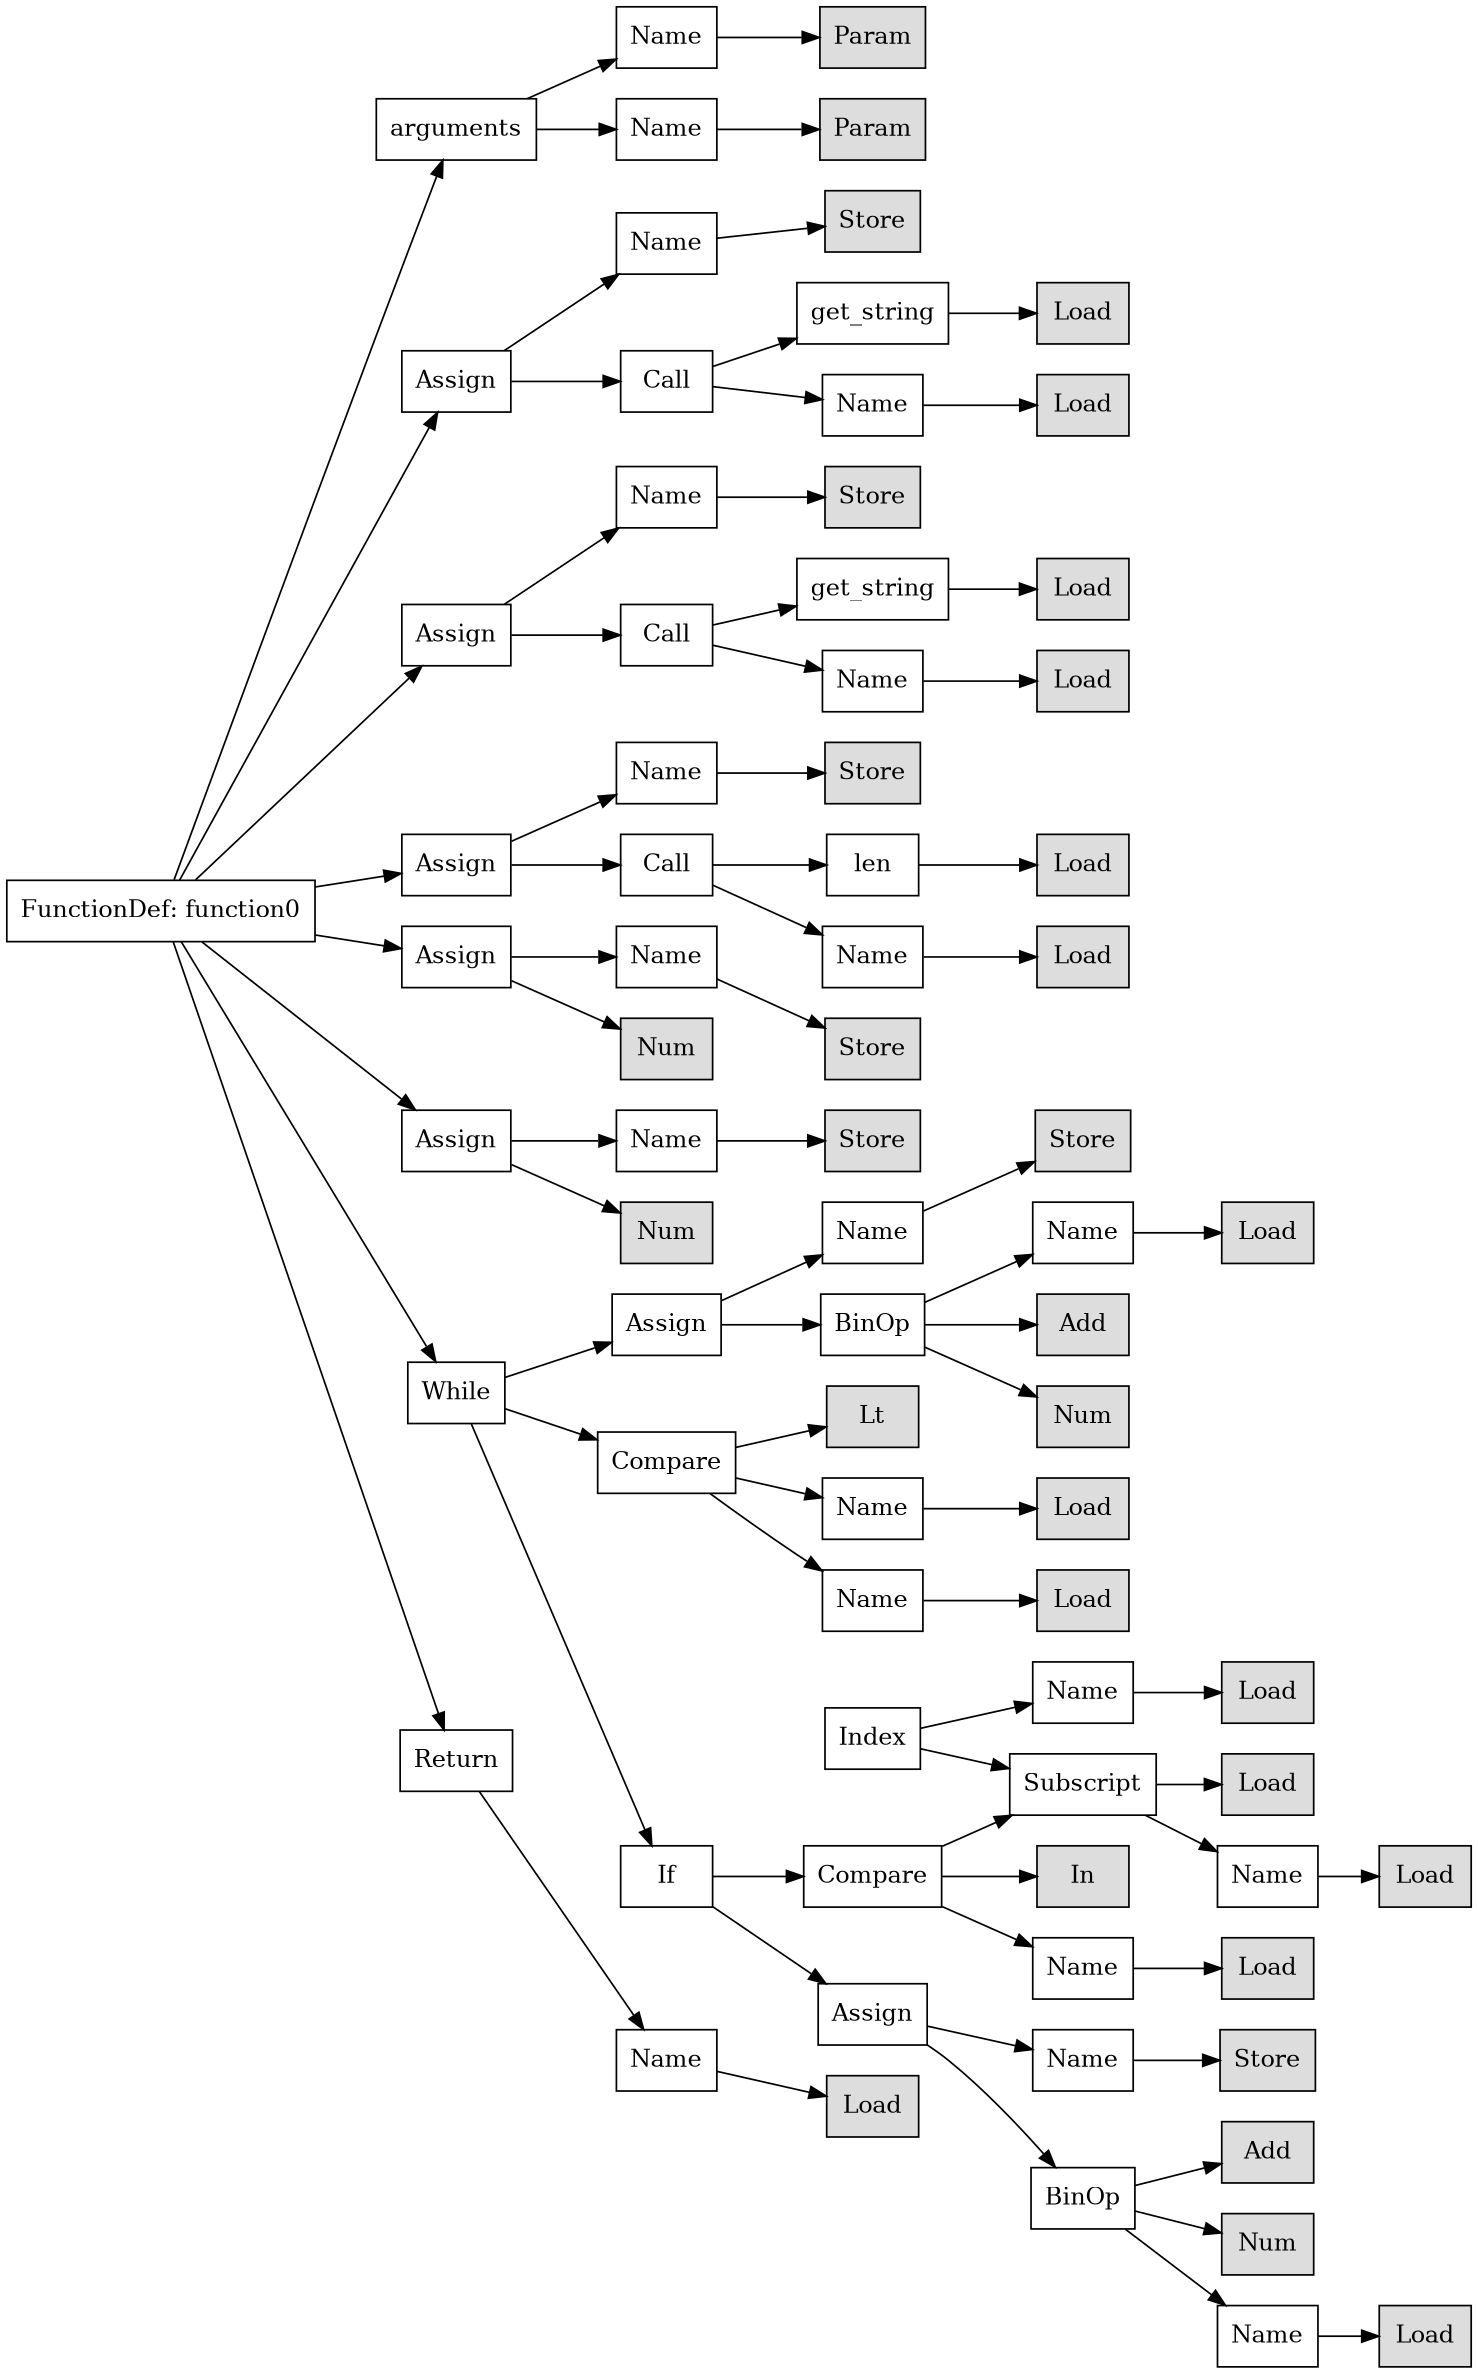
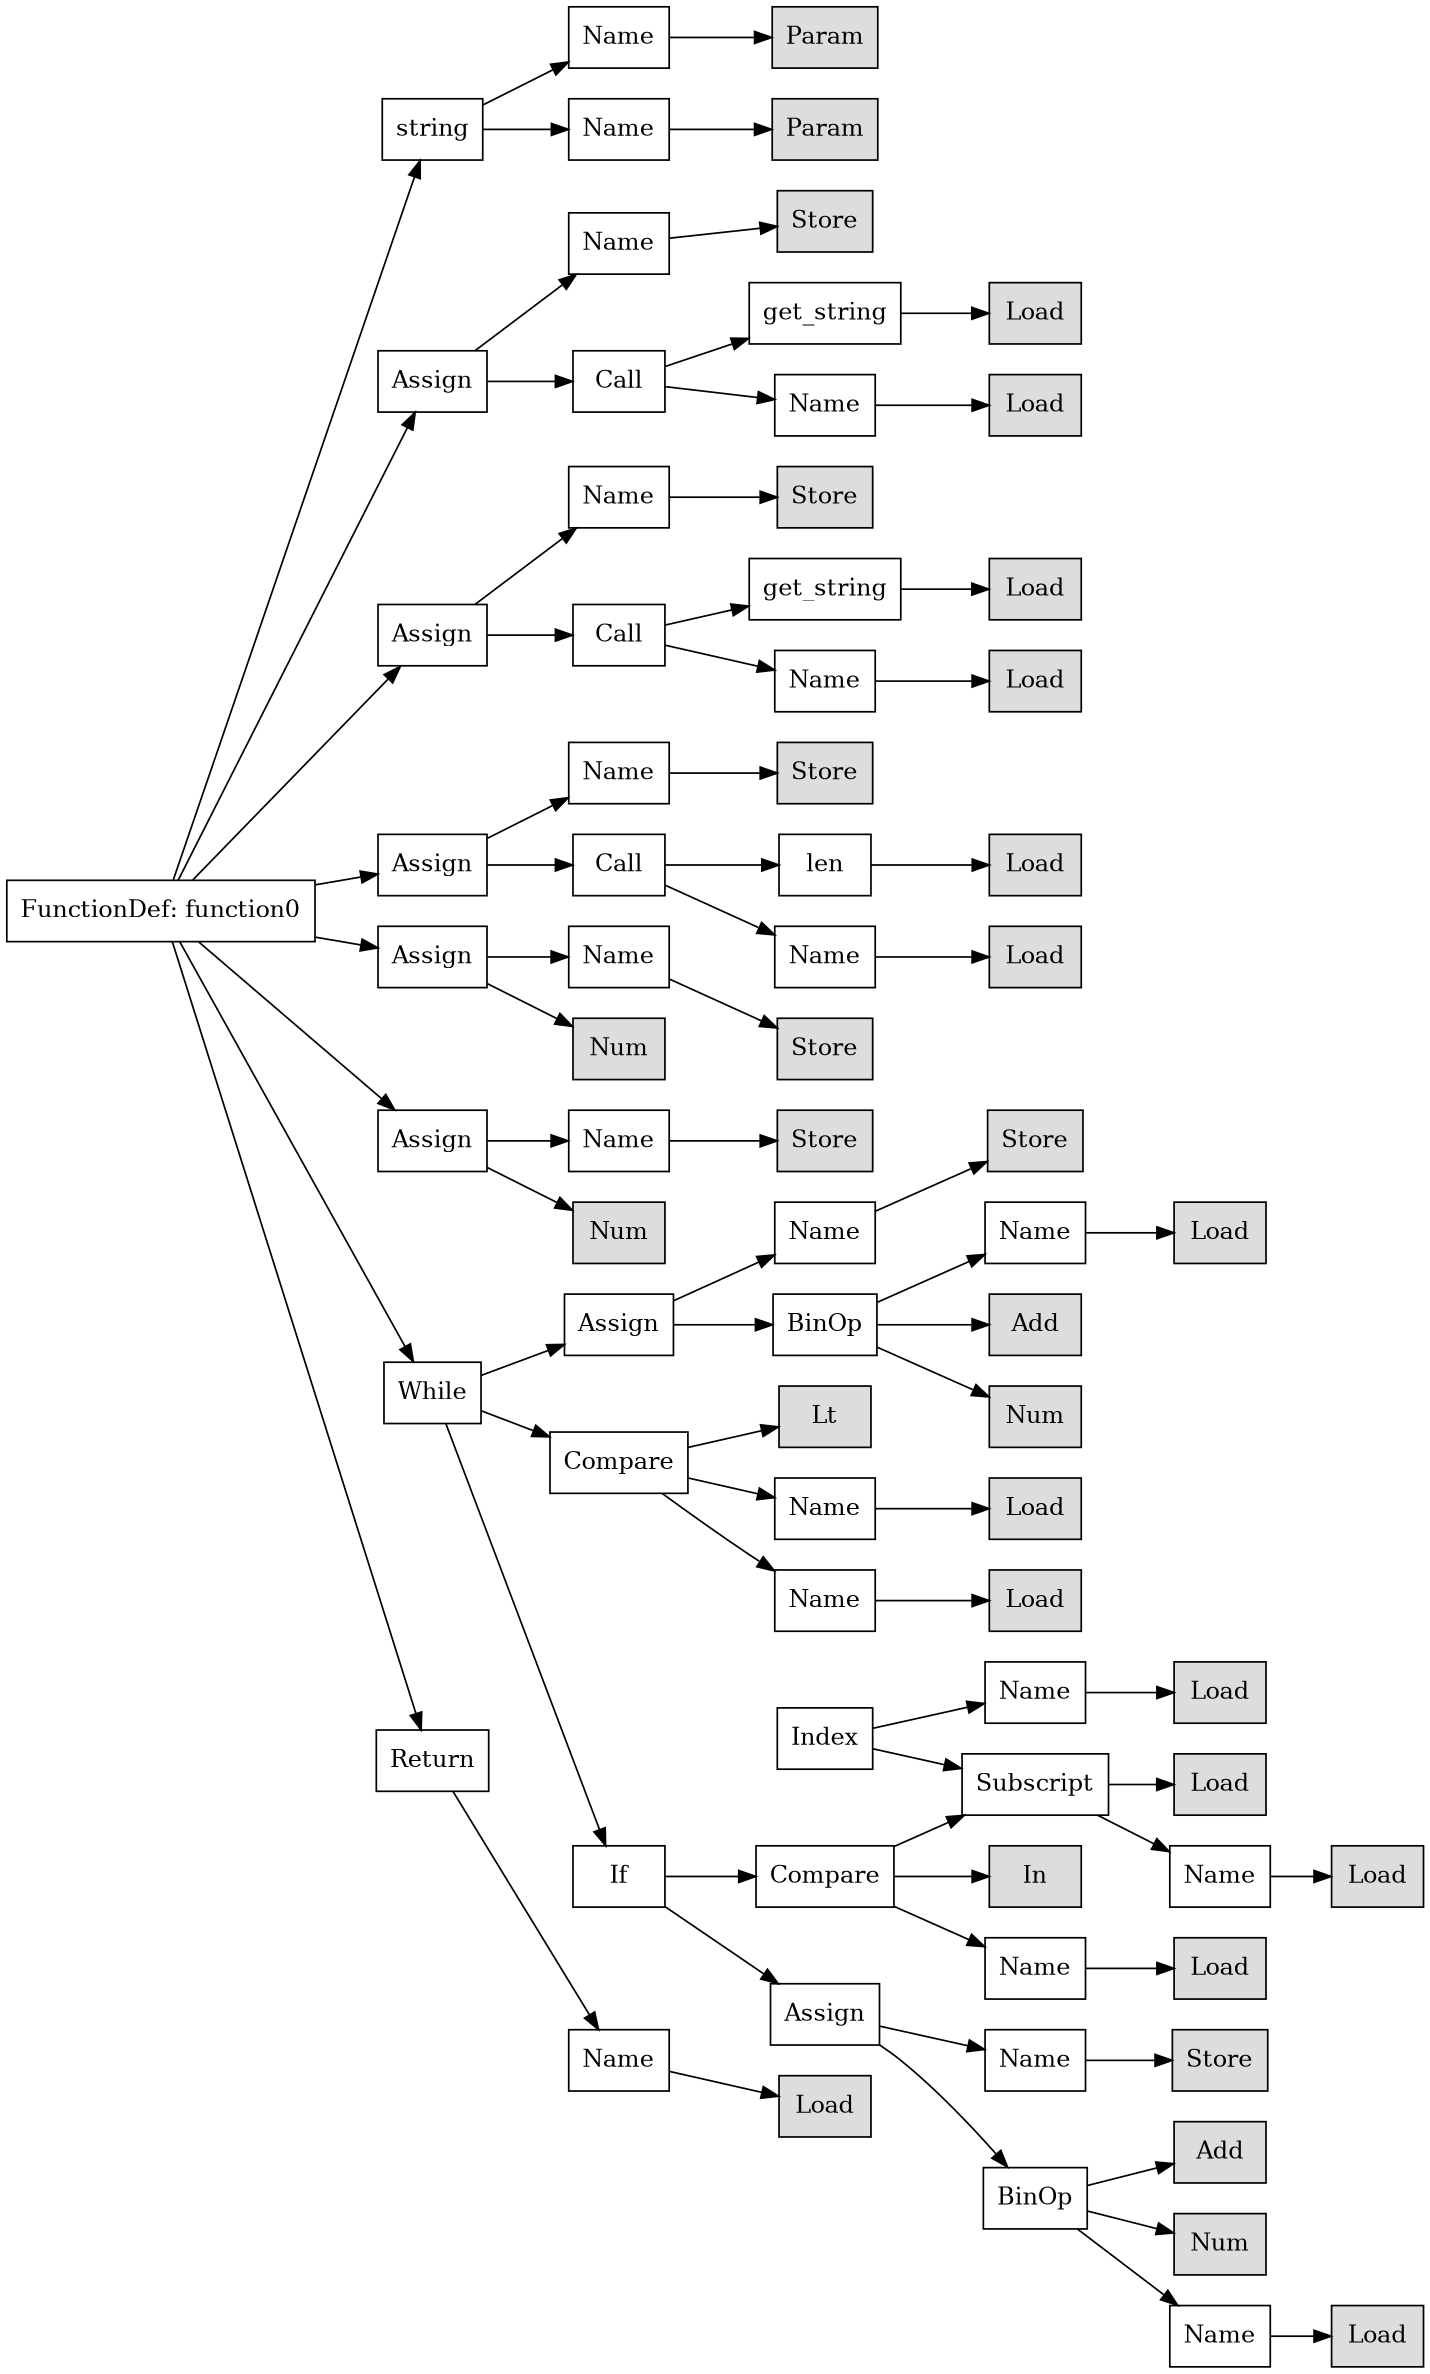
node "arguments": label "arguments" -> "string"
